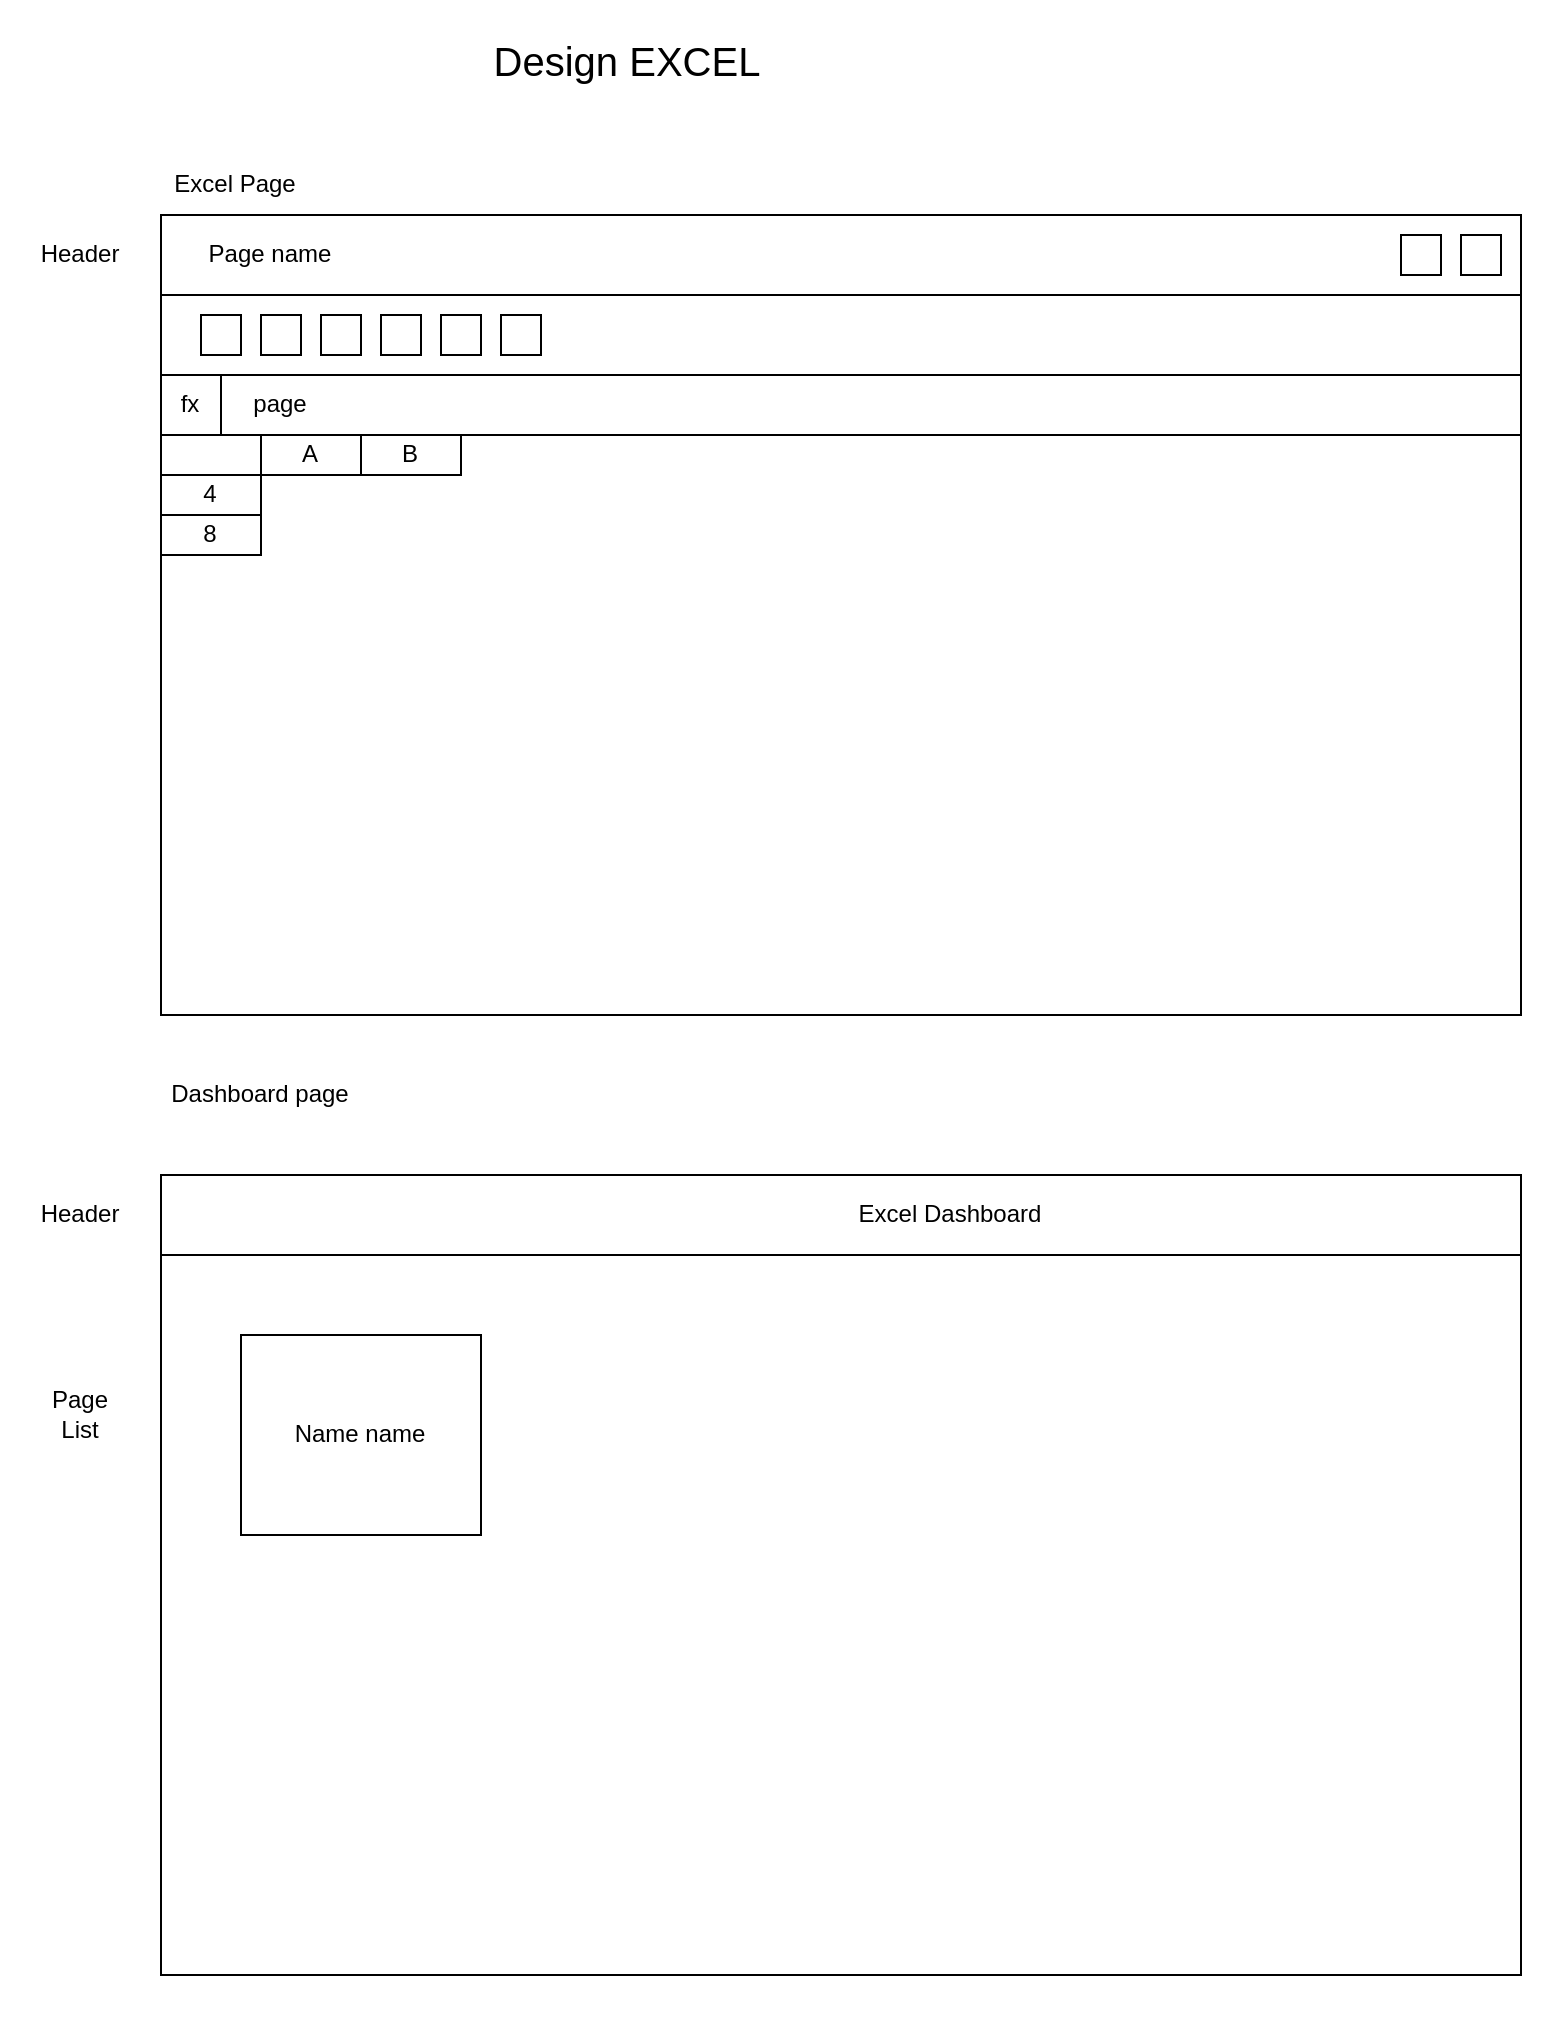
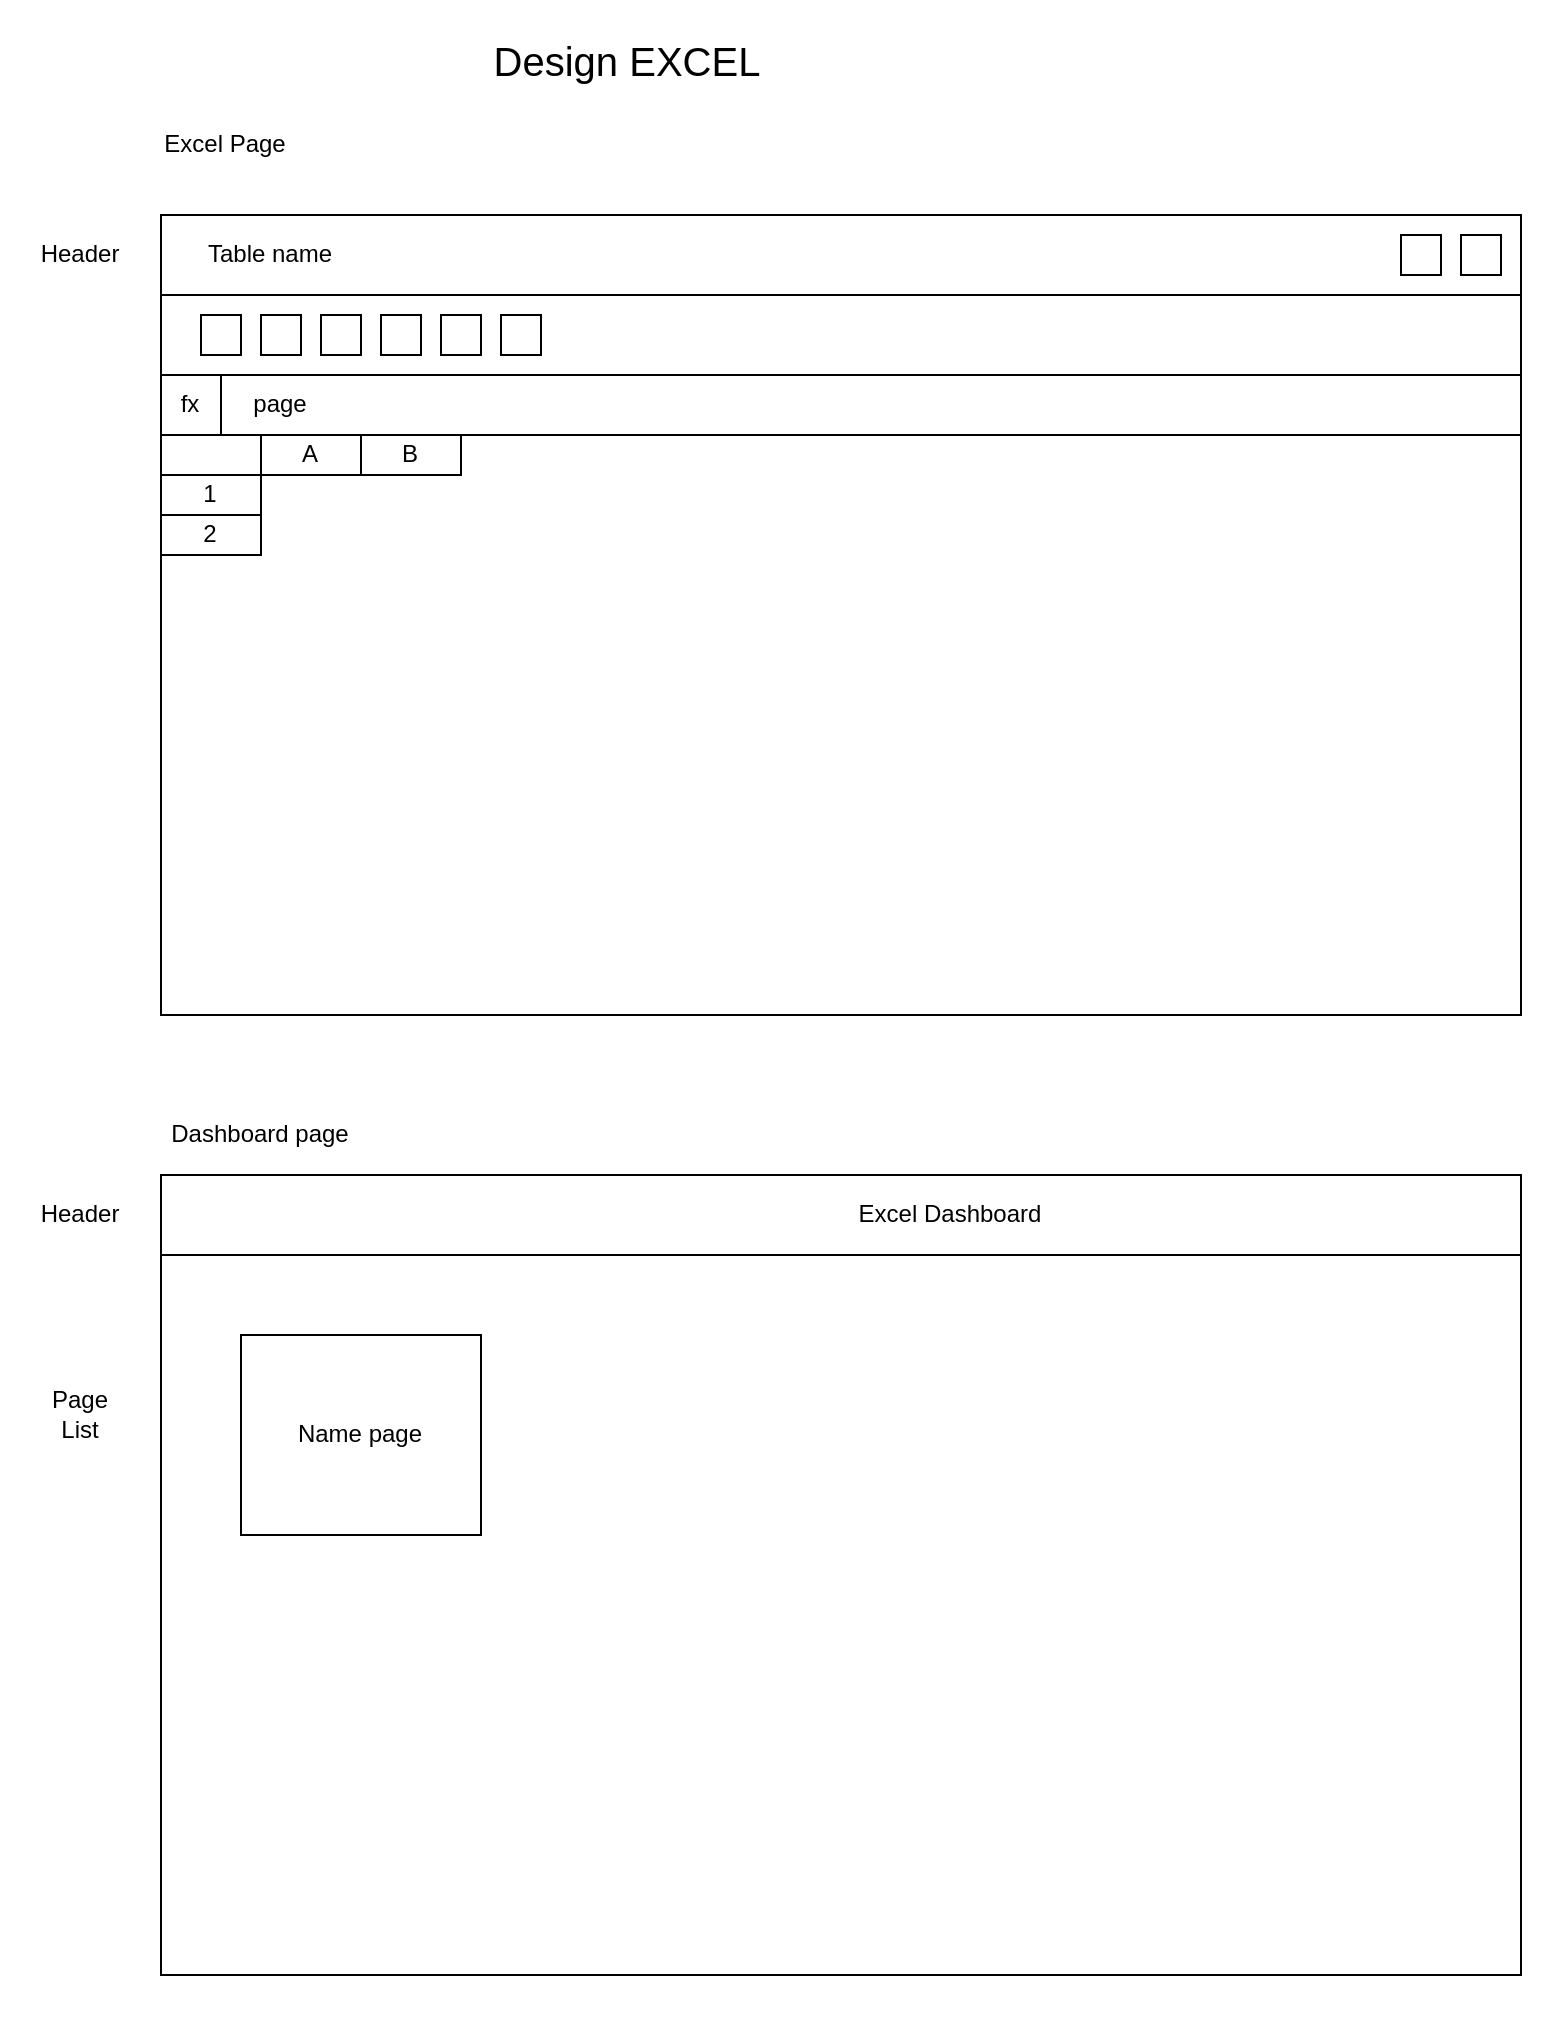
node "Excel Page": moved (236, 185) -> (226, 145)
node "Page name": label "Page name" -> "Table name"
node "4": label "4" -> "1"
node "8": label "8" -> "2"
node "Dashboard page": moved (261, 1095) -> (261, 1135)
node "Name name": label "Name name" -> "Name page"
